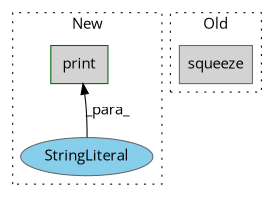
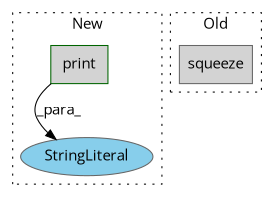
edge "StringLiteral" -> "print": reversed
